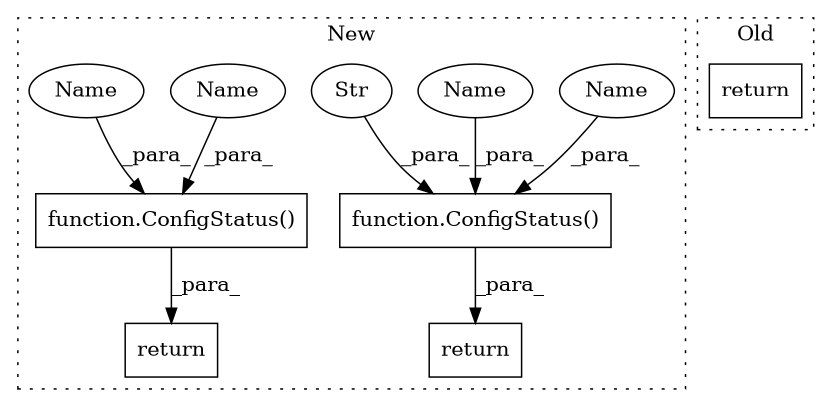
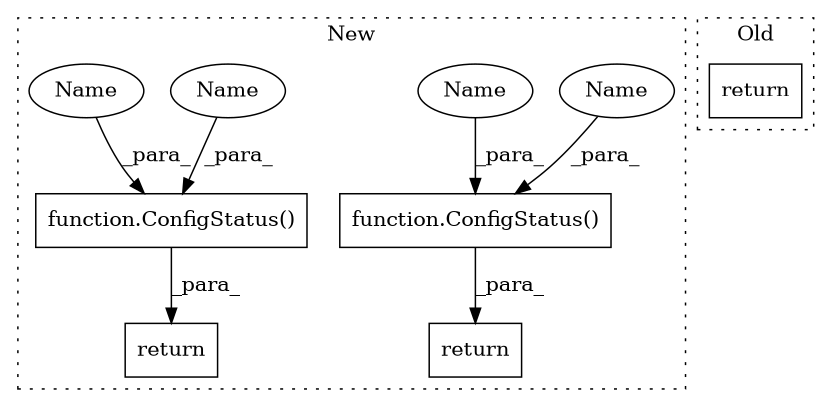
node "Str": removed
